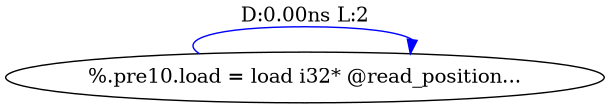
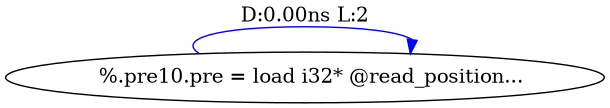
node "%.pre10.load = load i32* @read_position...": label "%.pre10.load = load i32* @read_position..." -> "%.pre10.pre = load i32* @read_position..."
